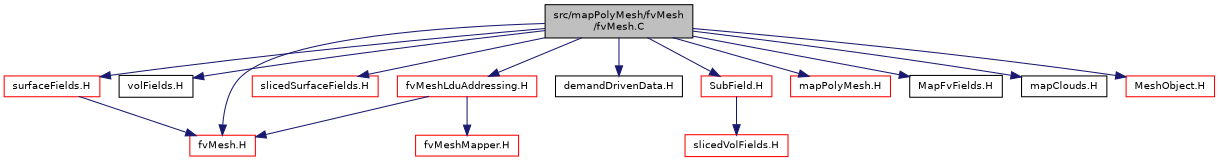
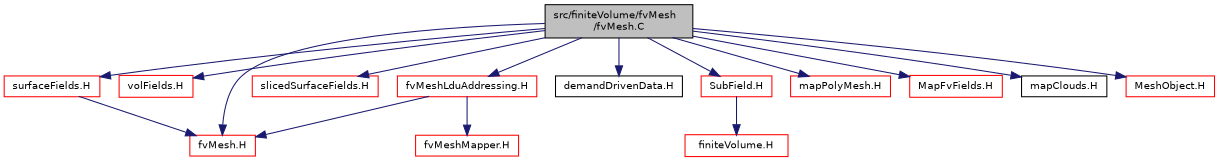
node "src/mapPolyMesh/fvMesh /fvMesh.C": label "src/mapPolyMesh/fvMesh /fvMesh.C" -> "src/finiteVolume/fvMesh /fvMesh.C"
node "volFields.H": color black -> red
node "MapFvFields.H": color black -> red
node "slicedVolFields.H": label "slicedVolFields.H" -> "finiteVolume.H"
